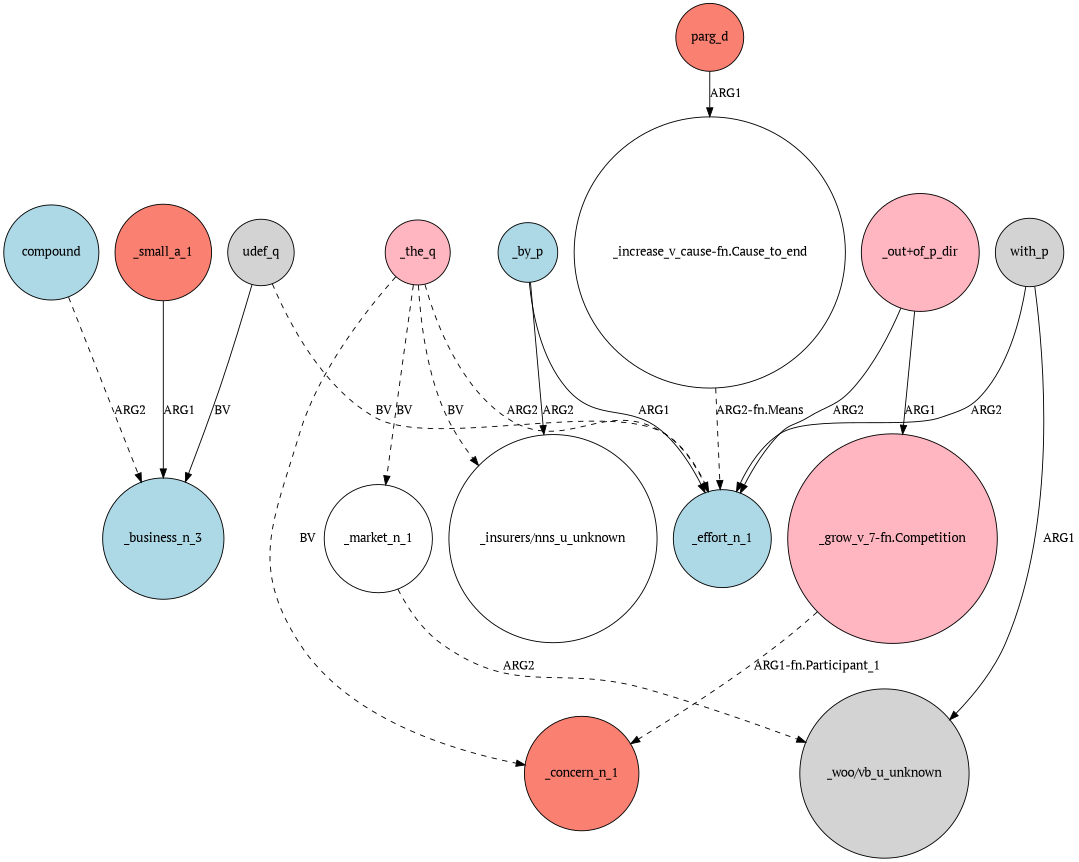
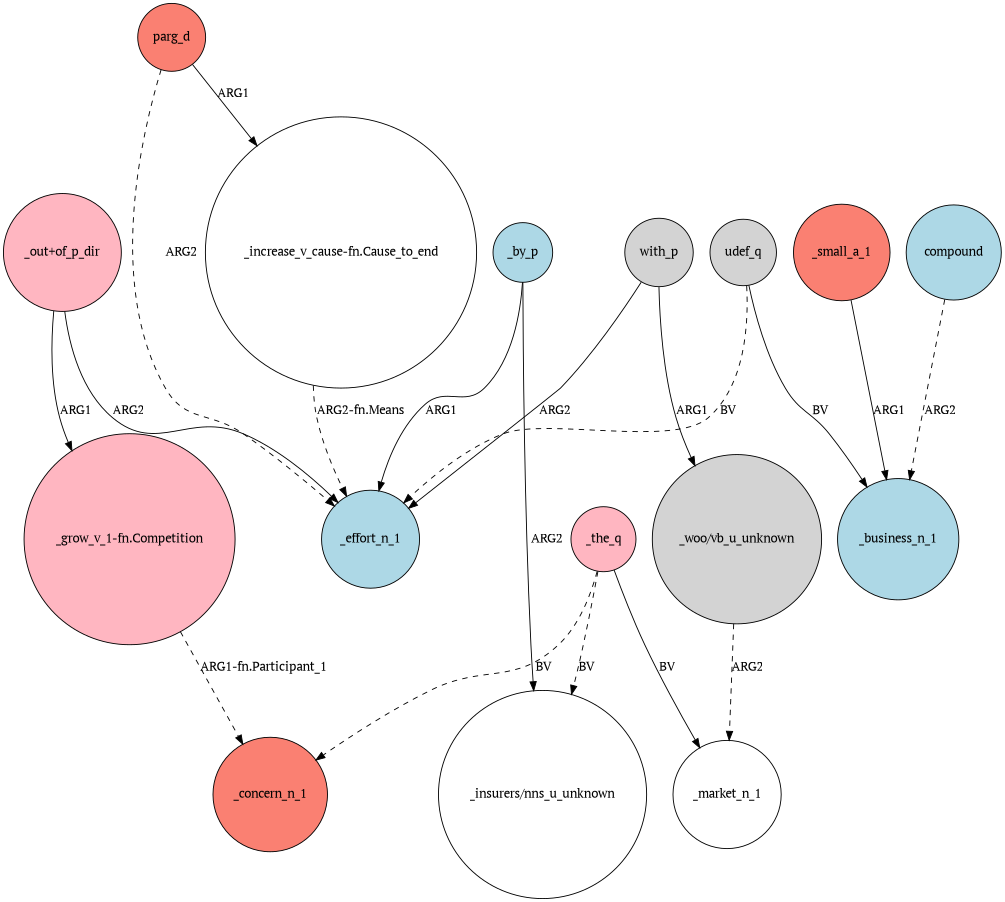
edge "_the_q" -> "_market_n_1": style dashed -> solid
edge "_the_q" -> "_effort_n_1": now "parg_d" -> "_effort_n_1"
node "_business_n_3": label "_business_n_3" -> "_business_n_1"
node "_grow_v_7-fn.Competition": label "_grow_v_7-fn.Competition" -> "_grow_v_1-fn.Competition"
edge "_market_n_1" -> "_woo/vb_u_unknown": reversed
